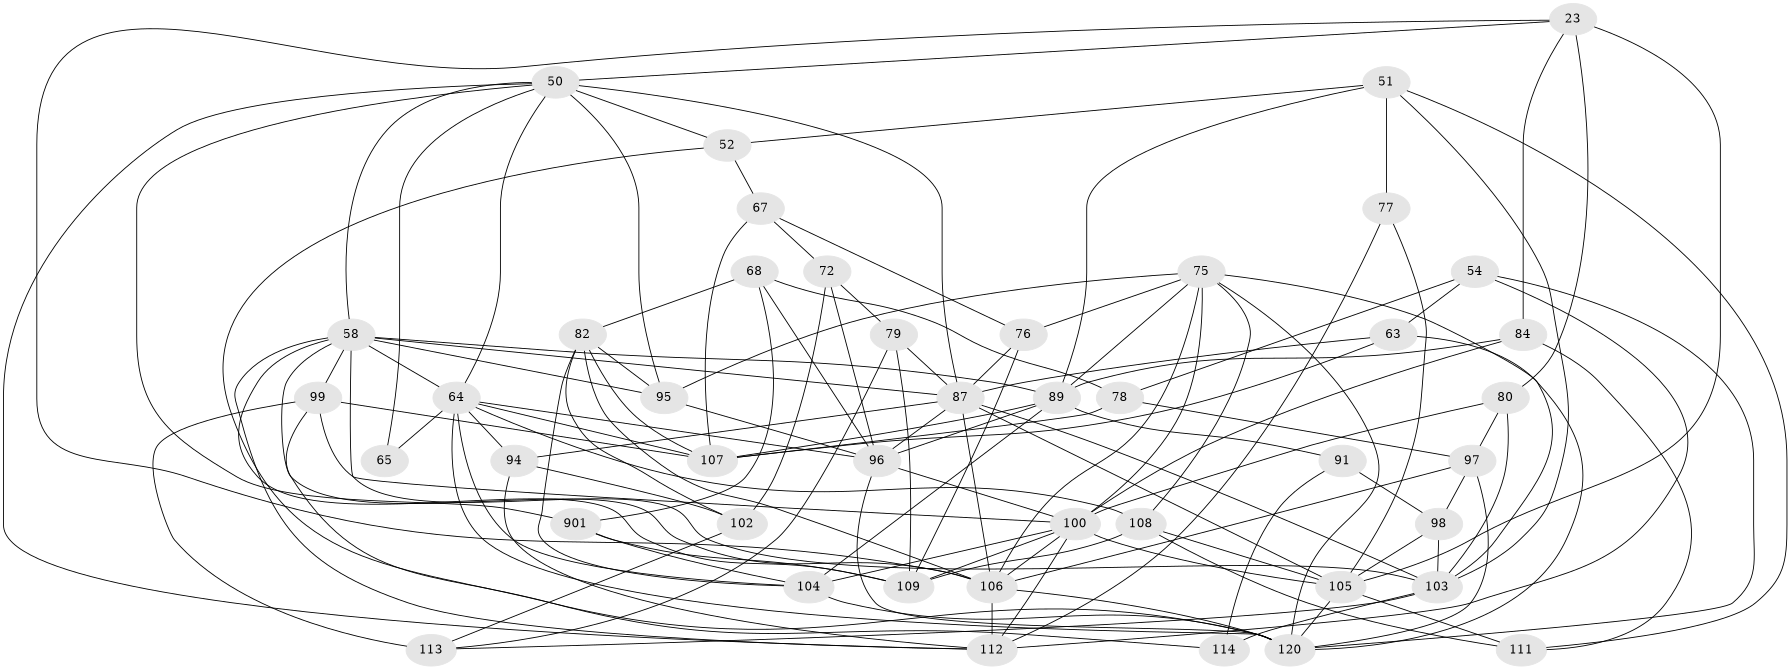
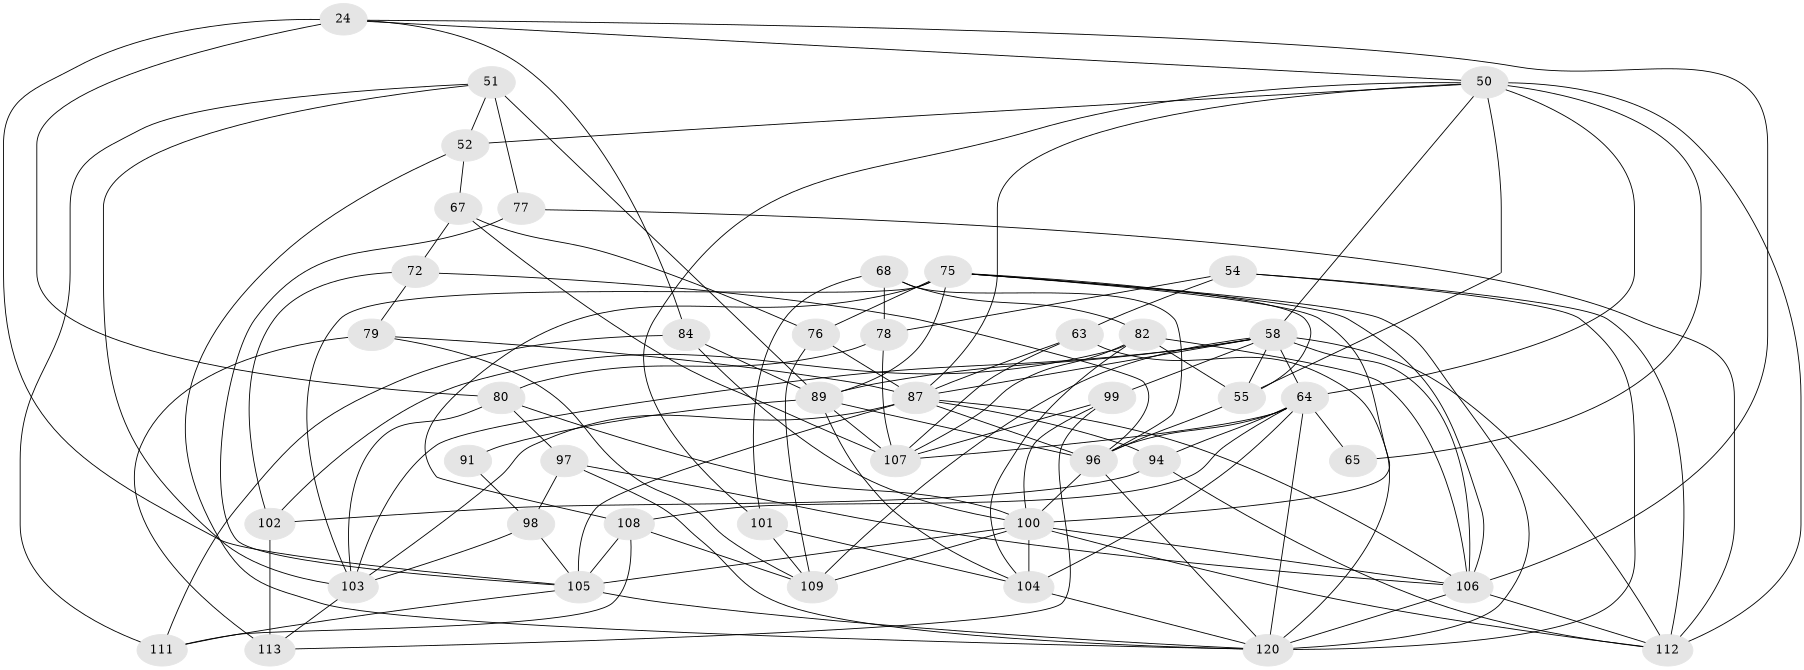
node "23": label "23" -> "24"
node "95": label "95" -> "55"
edge "78" -- "97": now "78" -- "80"
node "901": label "901" -> "101"
node "114": removed
